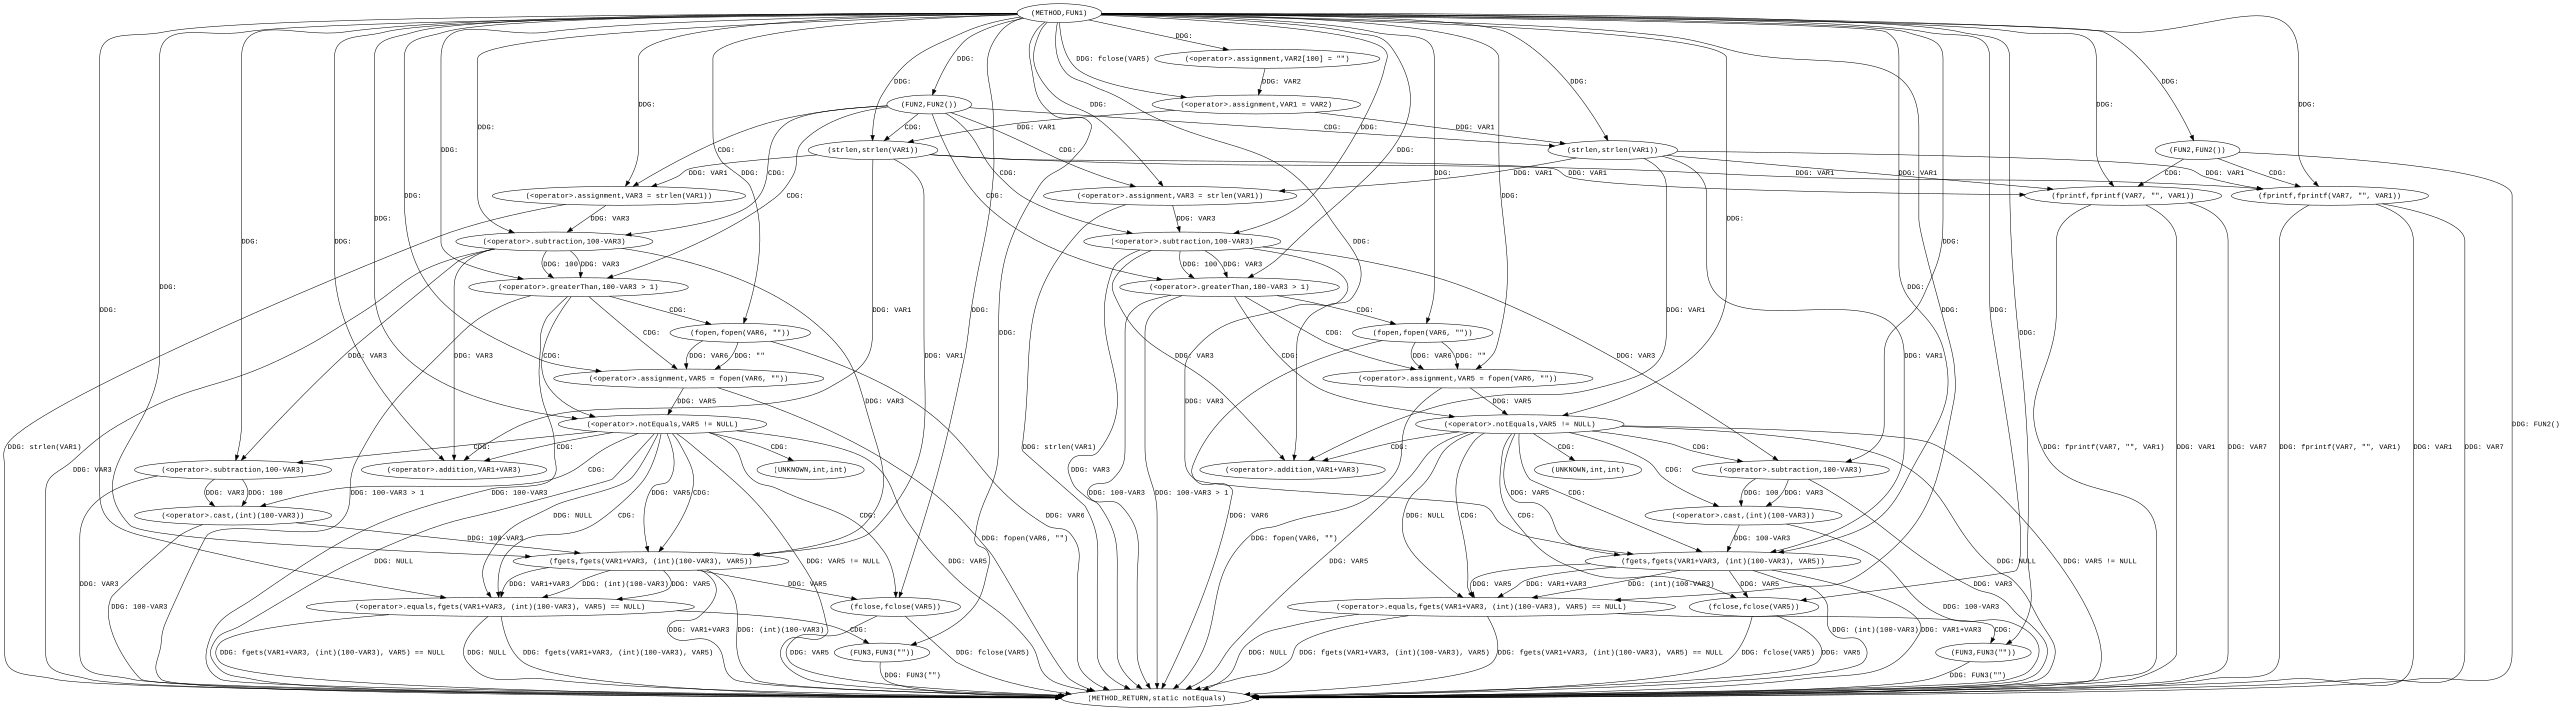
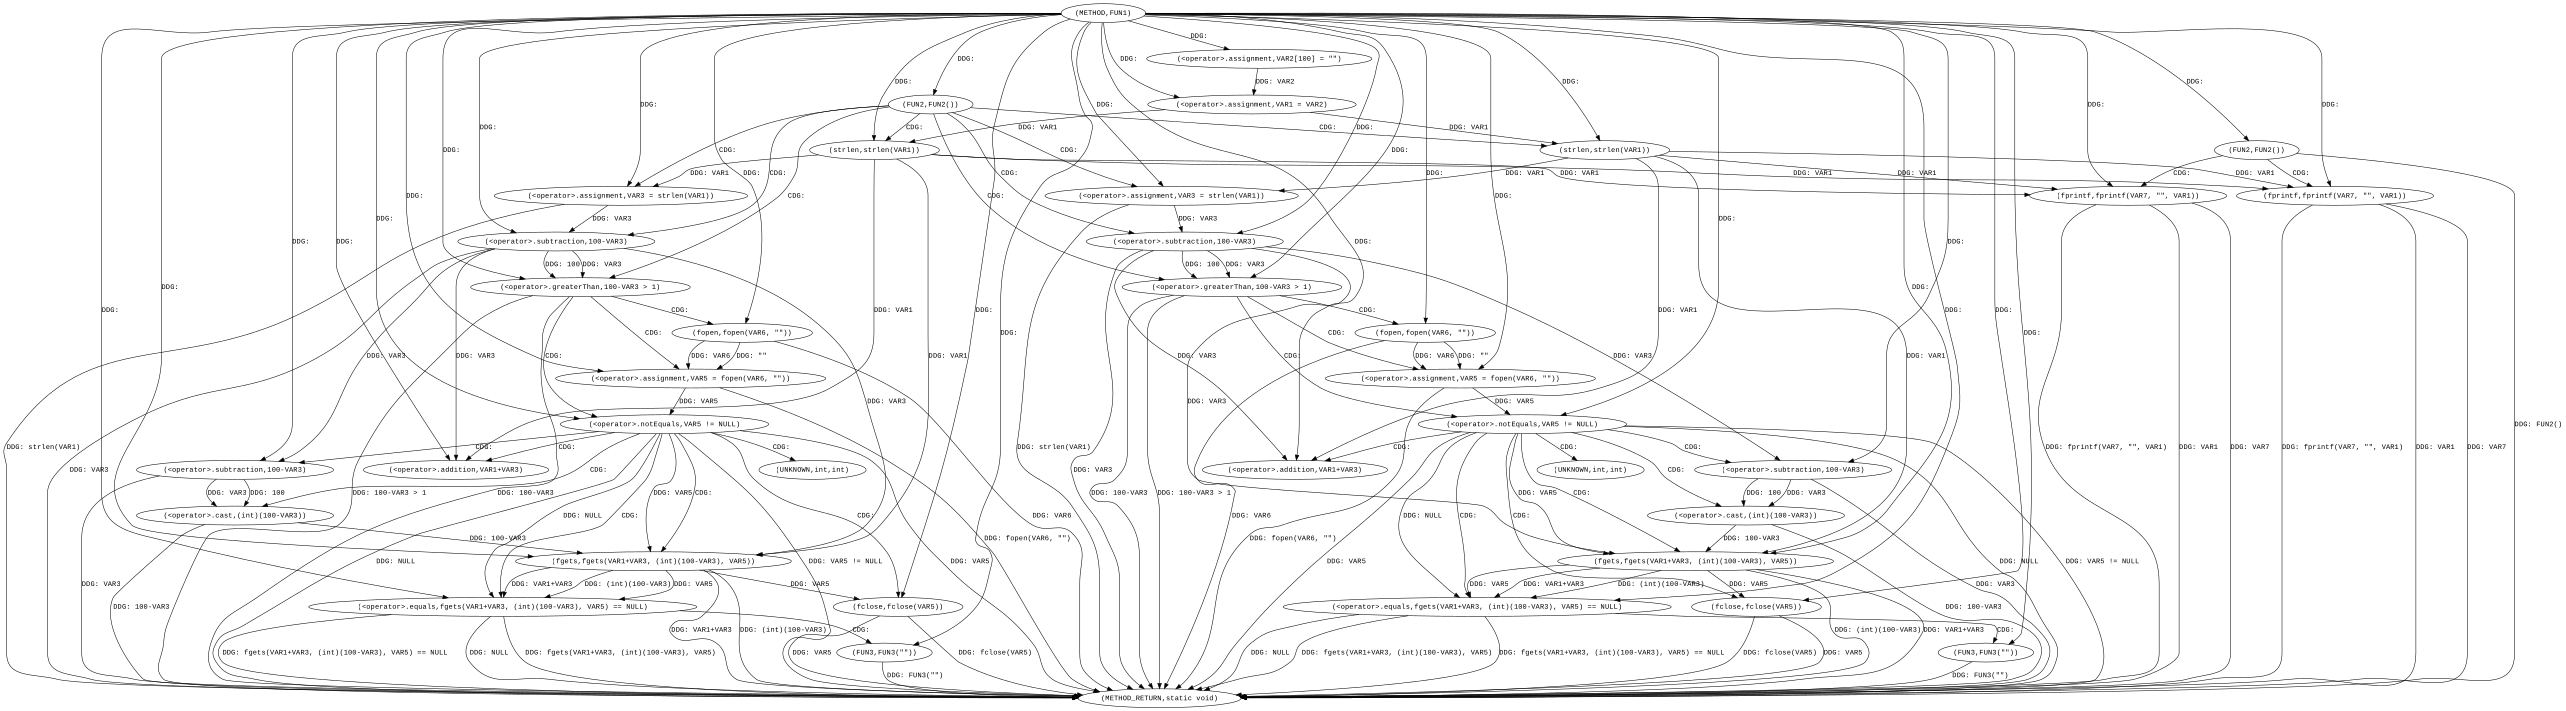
edge "(METHOD,FUN1)" -> "(<operator>.assignment,VAR1 = VAR2)": label "DDG: fclose(VAR5)" -> "DDG: "
node "(METHOD_RETURN,static notEquals)": label "(METHOD_RETURN,static notEquals)" -> "(METHOD_RETURN,static void)"
